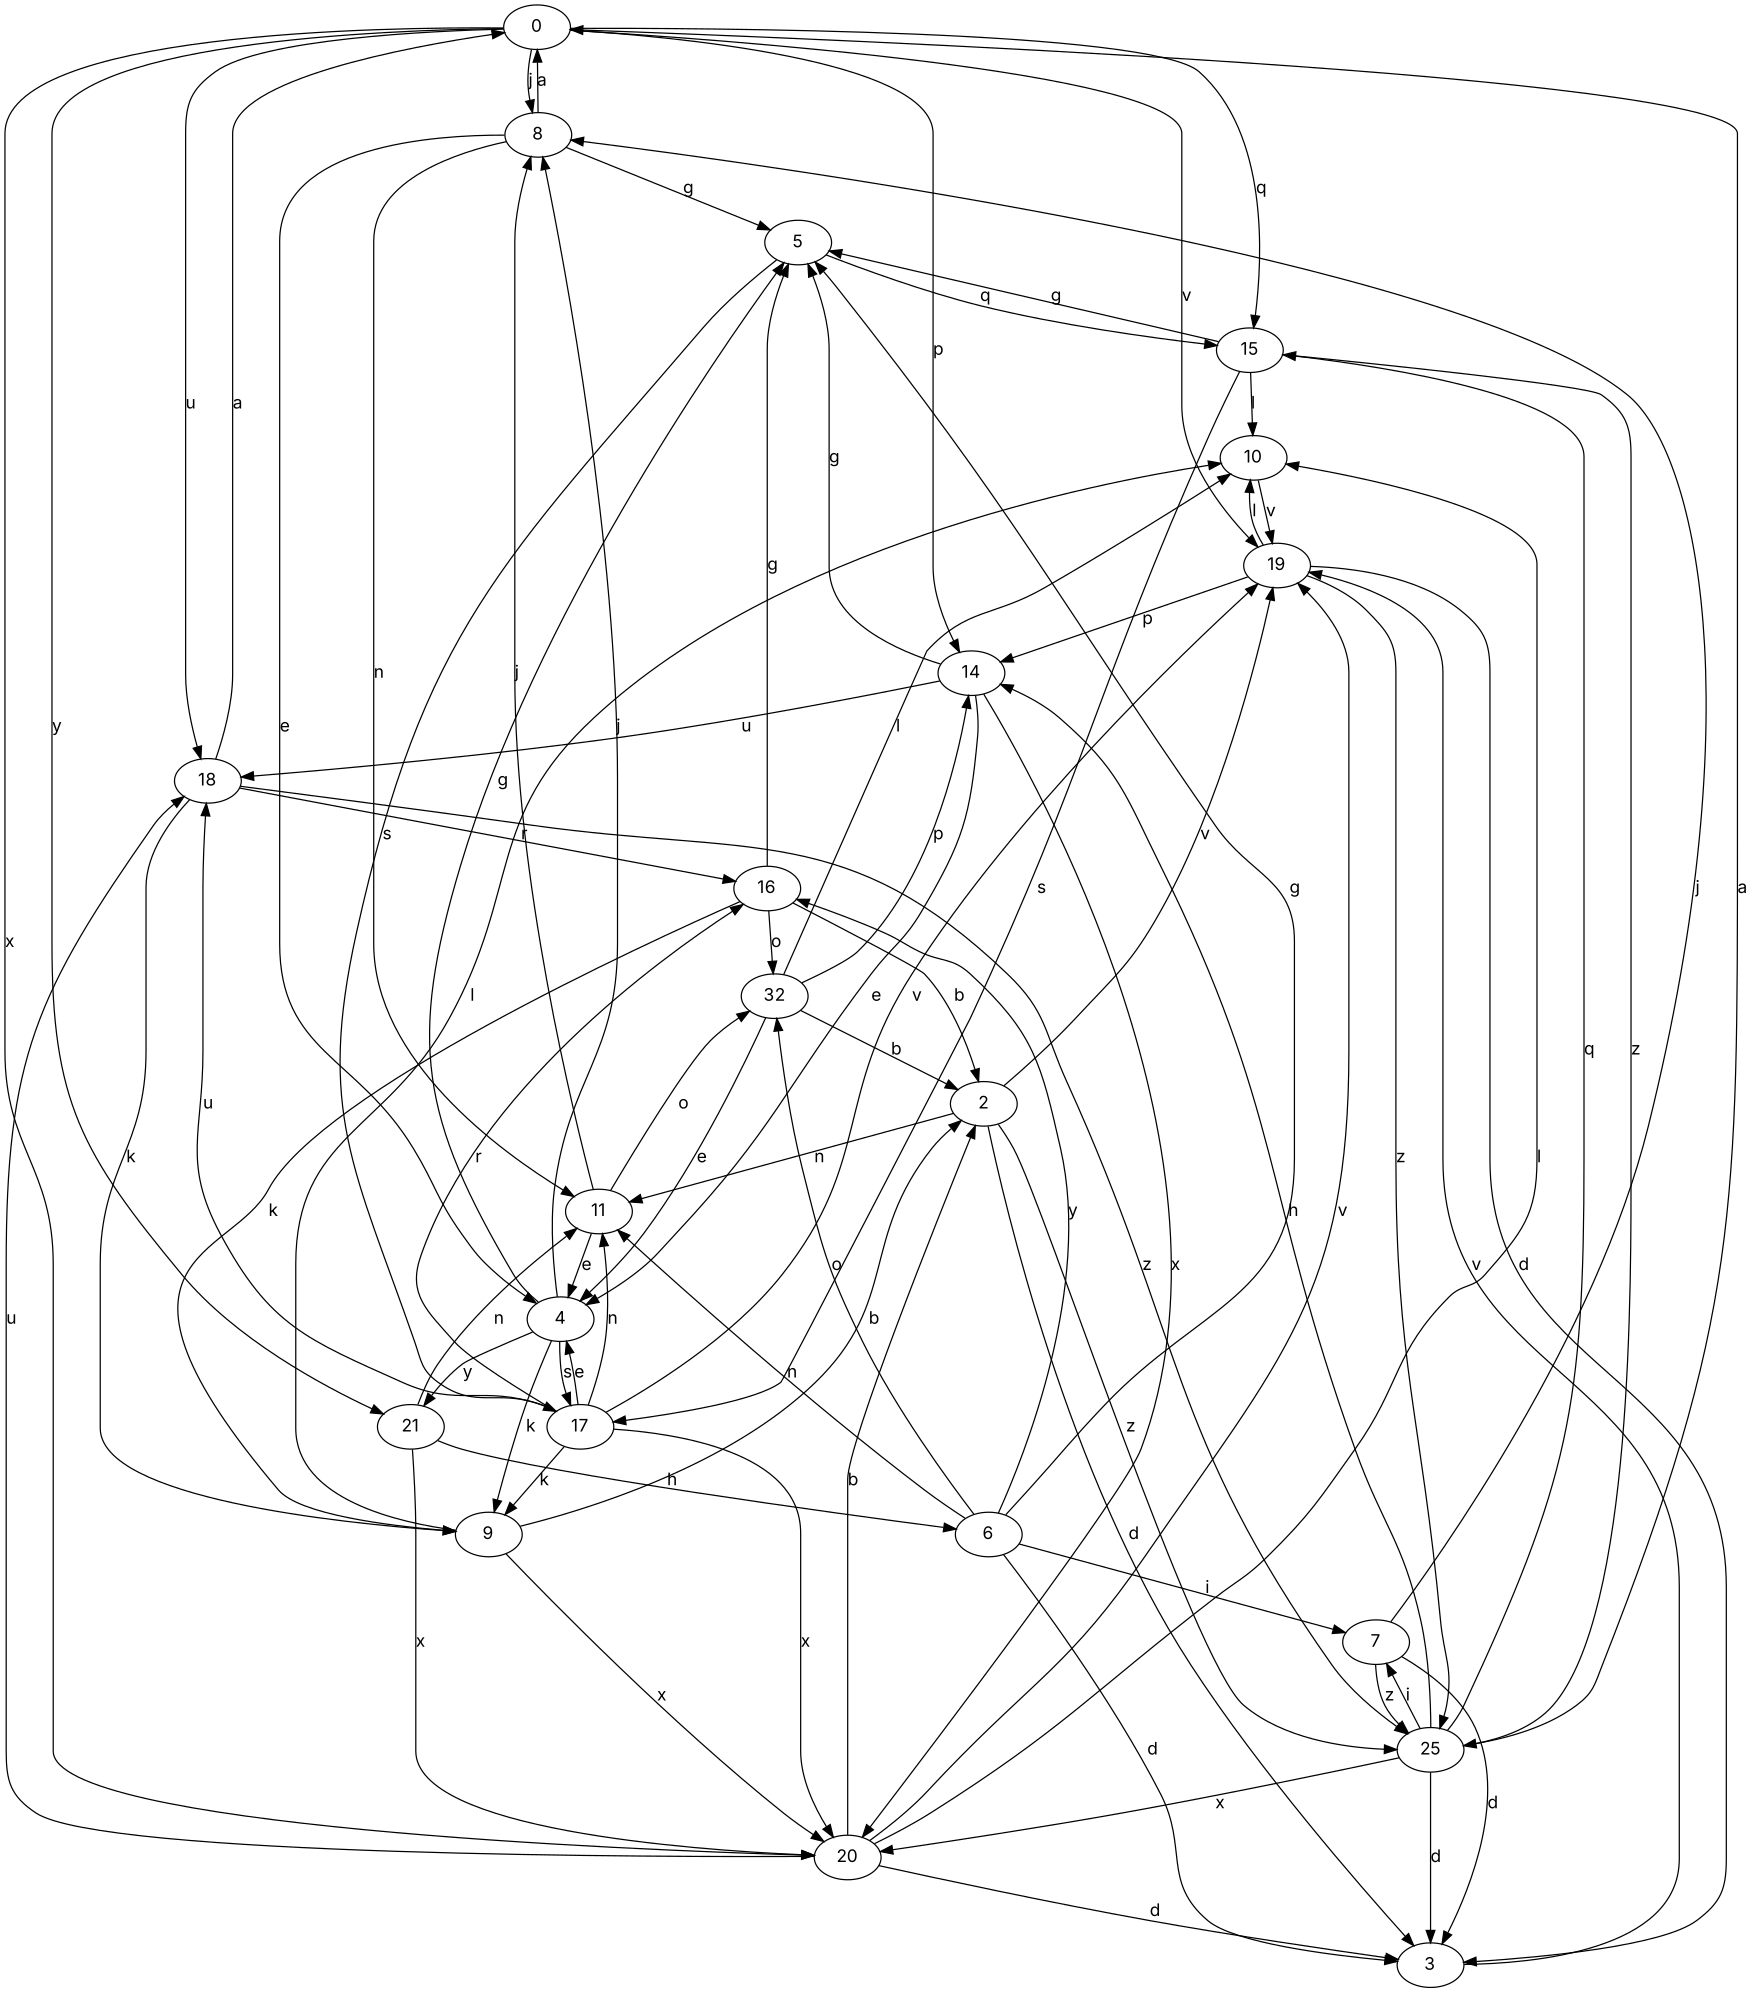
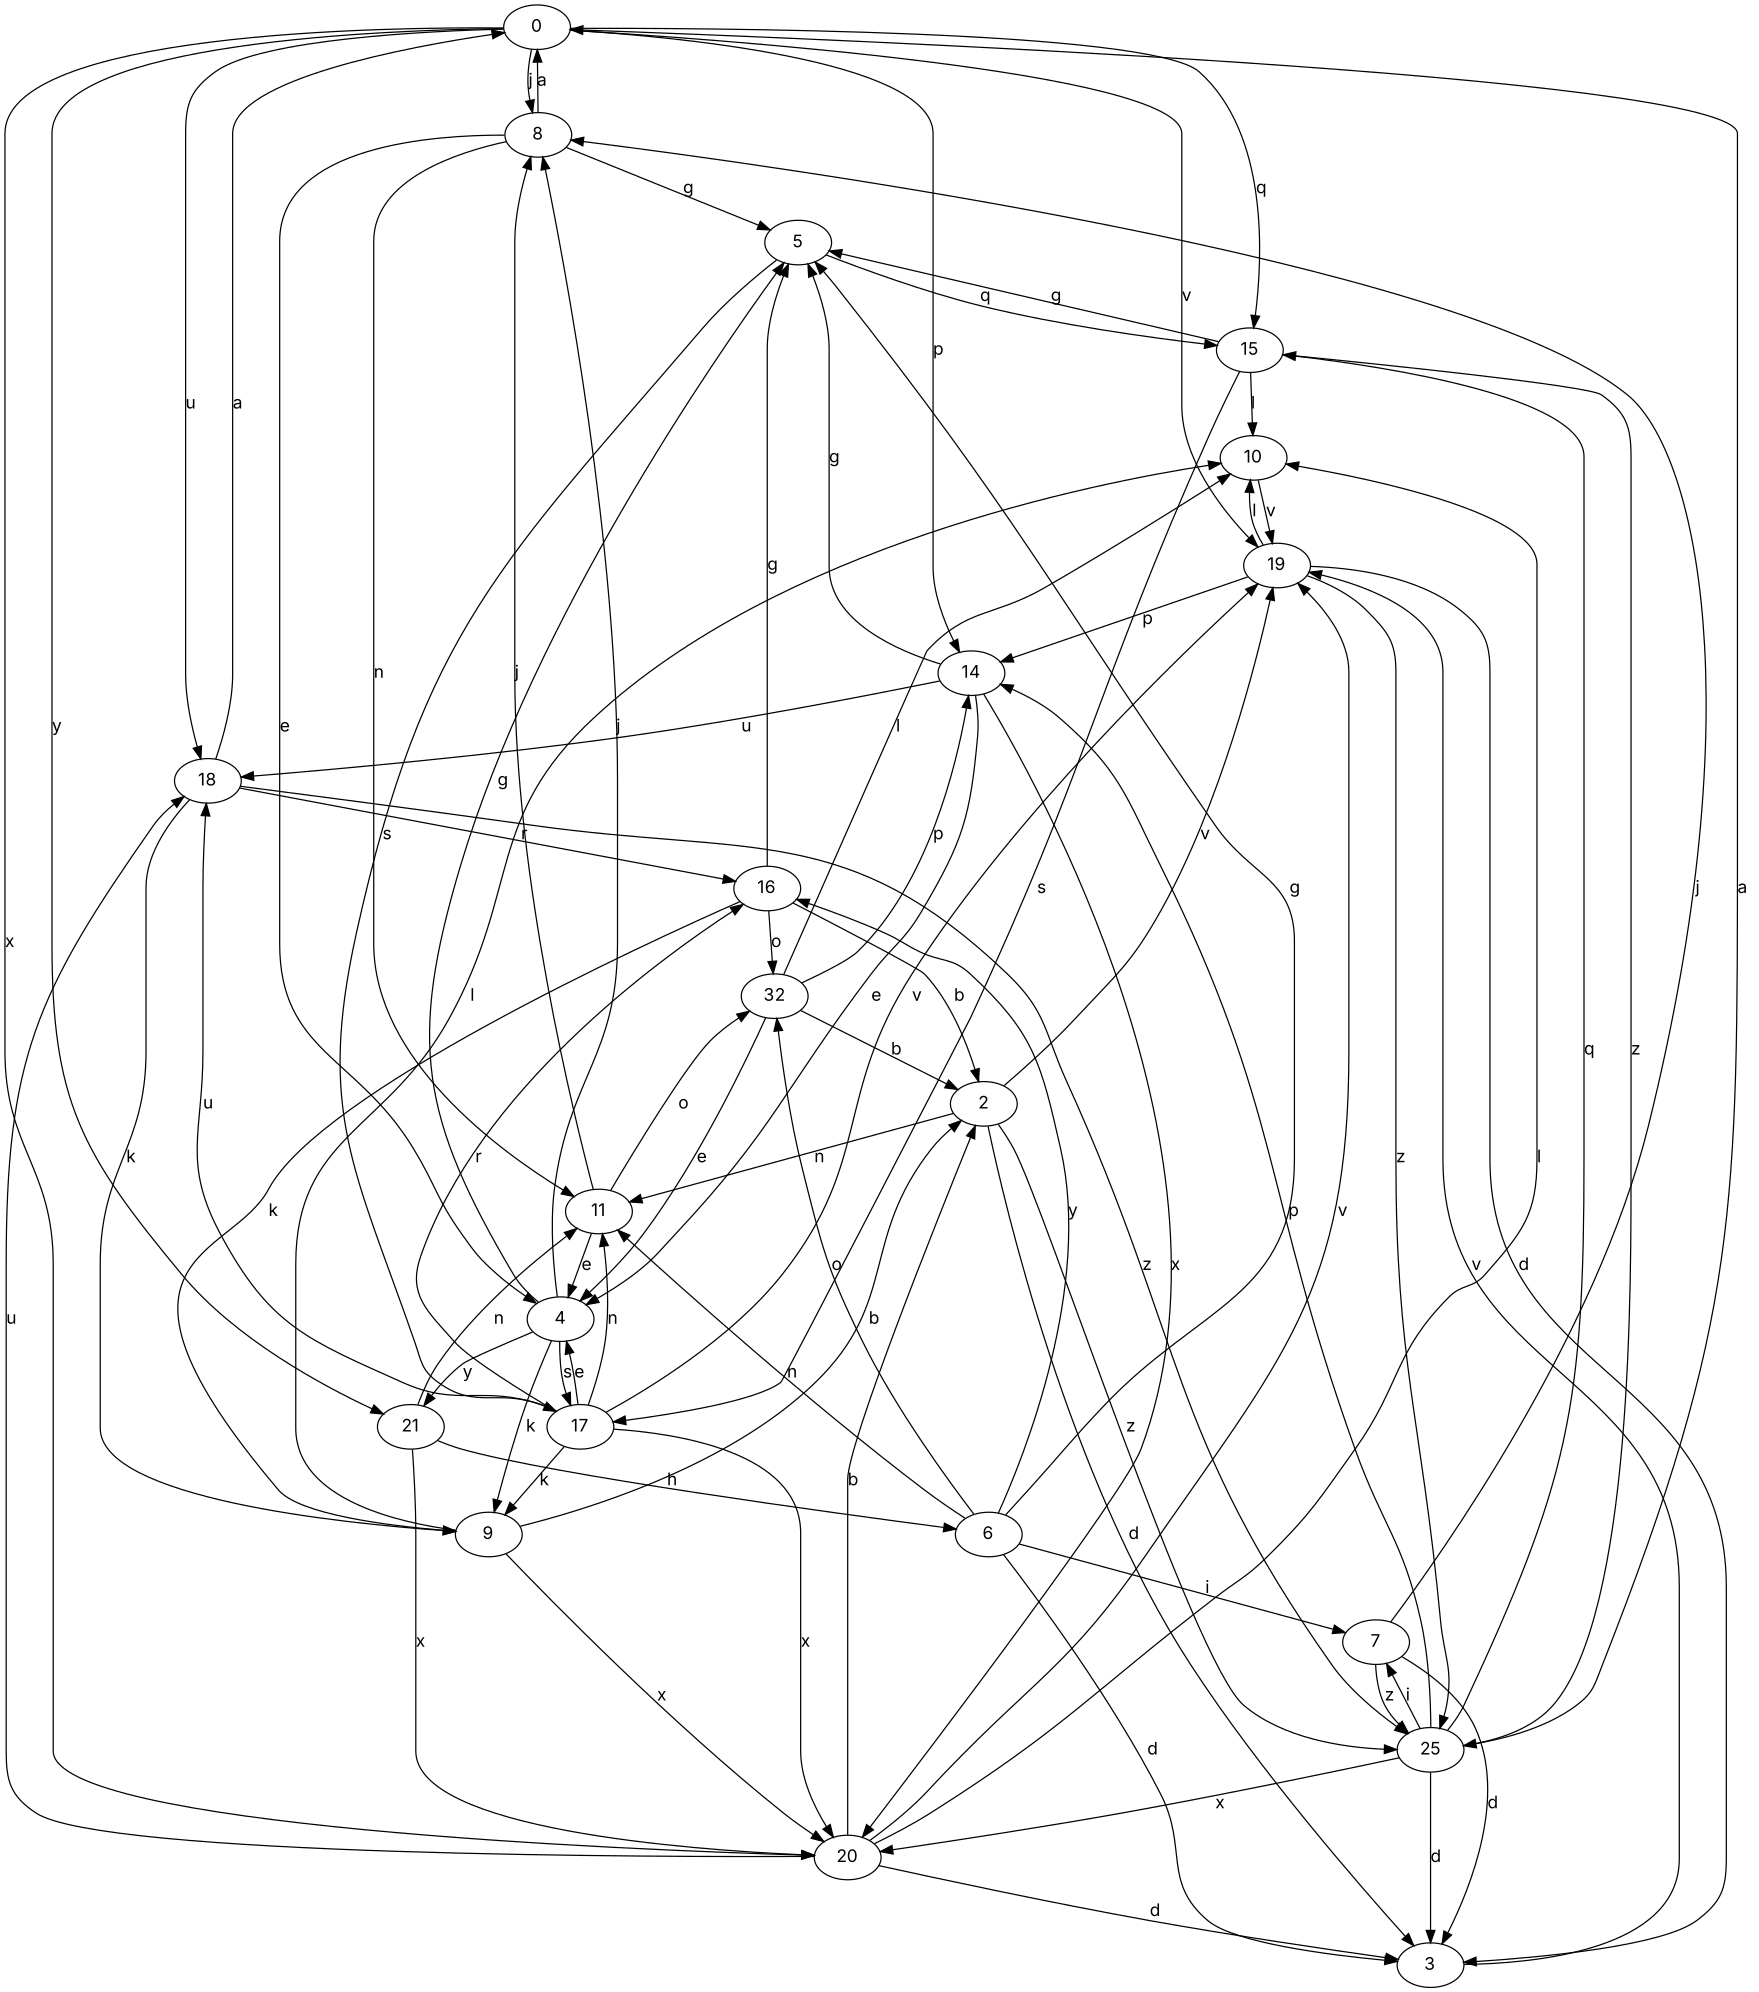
edge "25" -> "14": label "h" -> "p"
